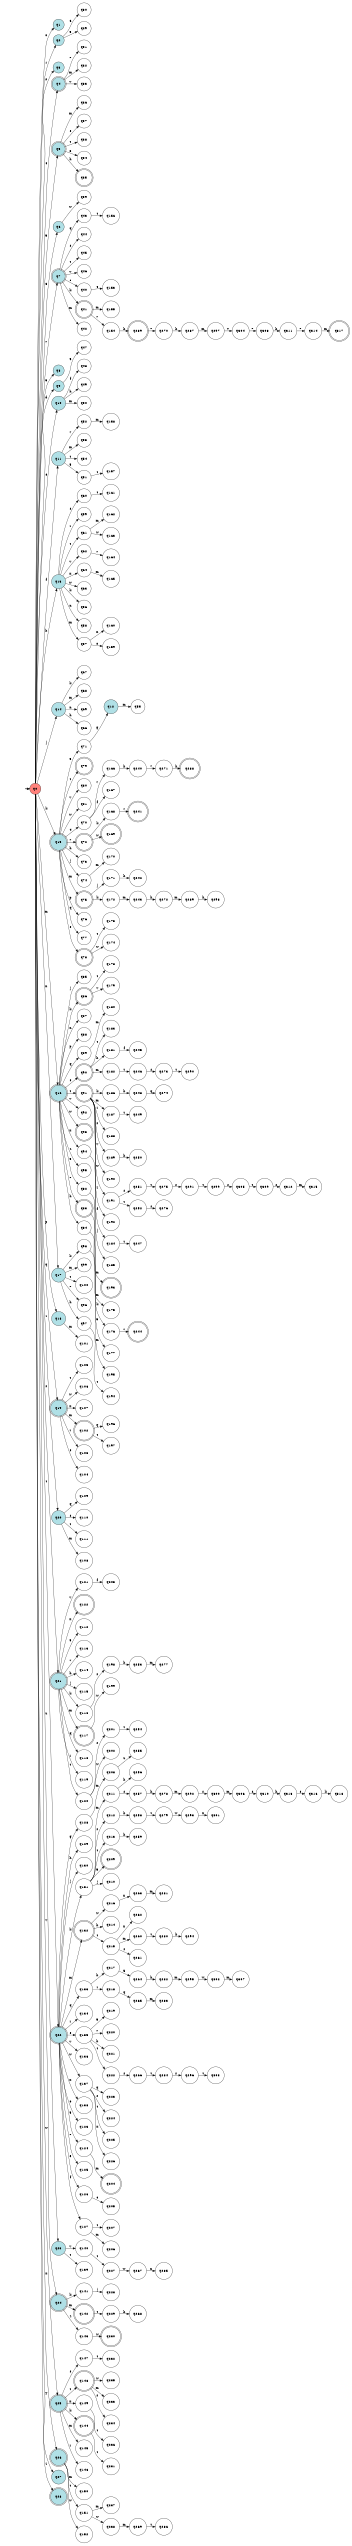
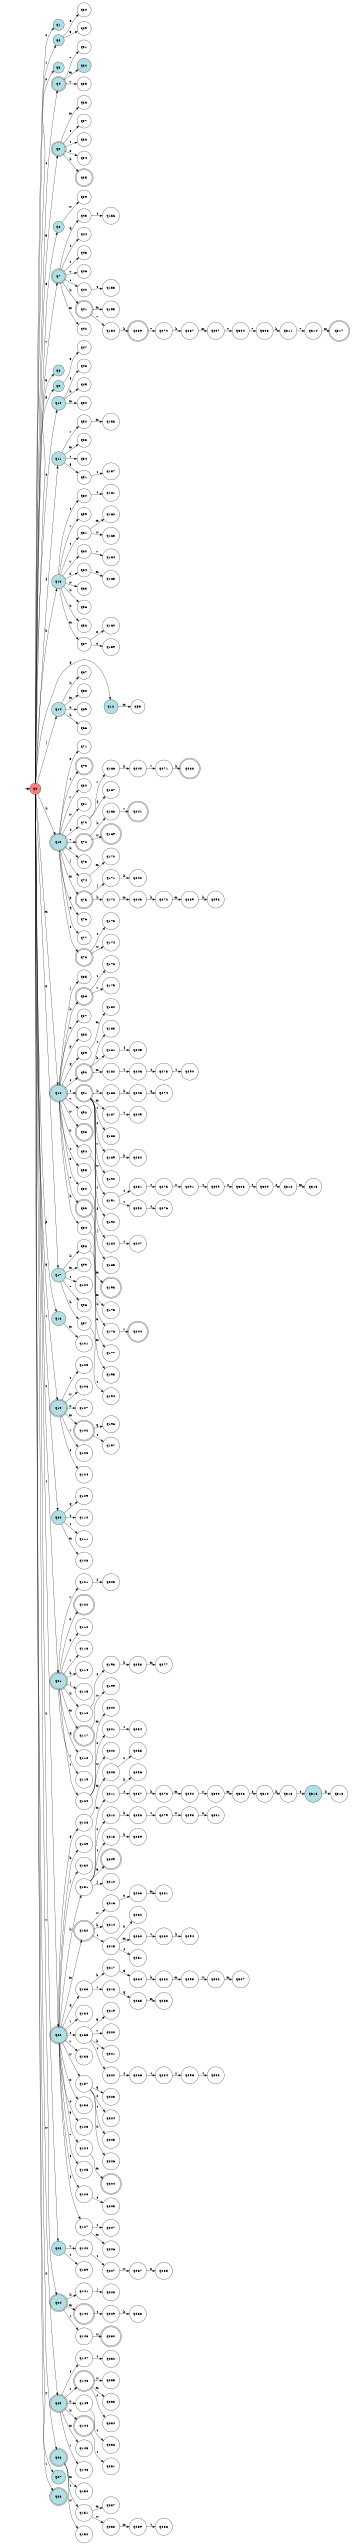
node "q32": fillcolor white -> powderblue
edge "q71" -> "q12": now "q0" -> "q12"
node "q200": added
node "q316": fillcolor white -> powderblue
